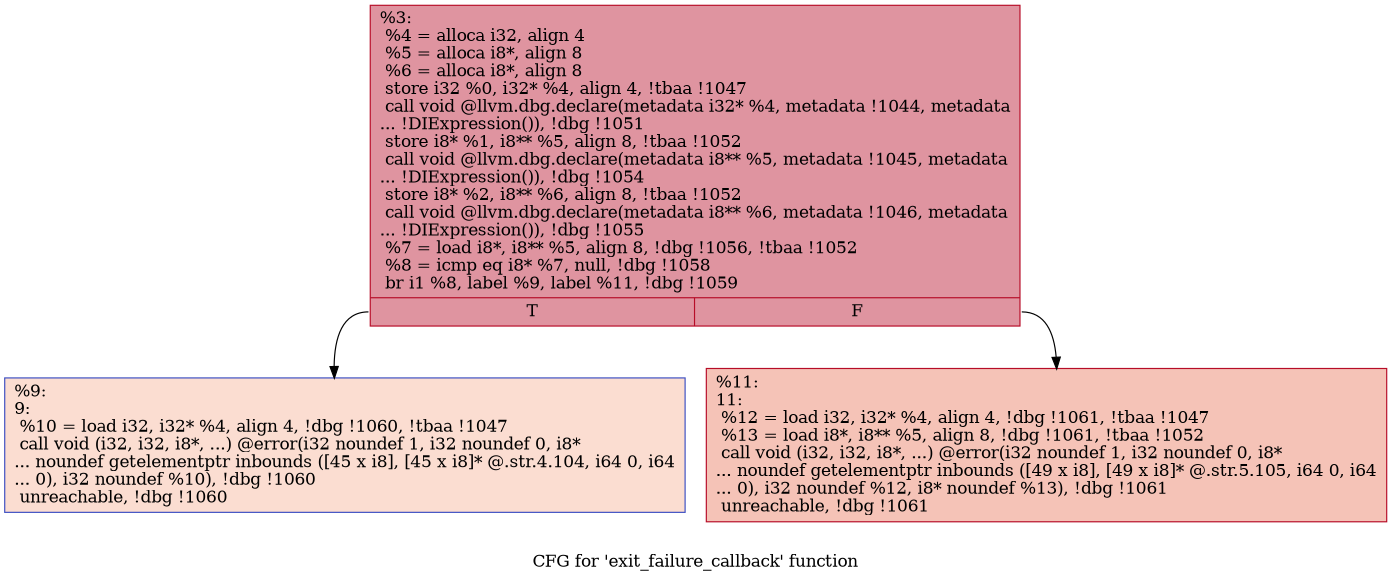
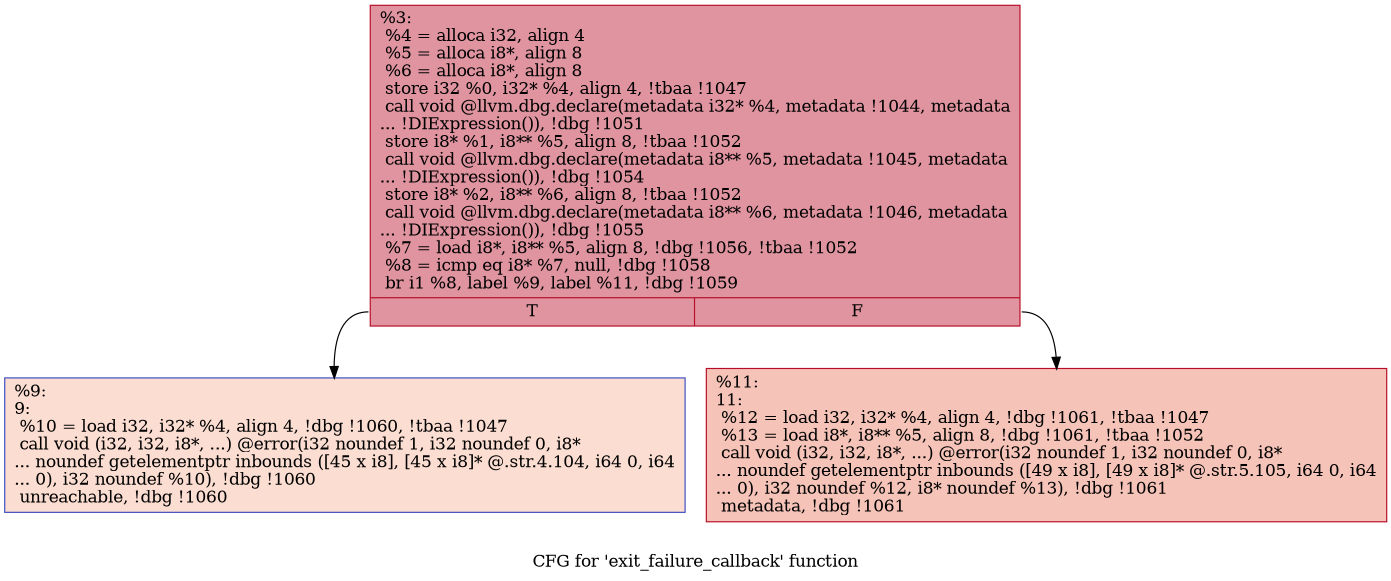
node "%11:": text "unreachable, !dbg !1061" -> "metadata, !dbg !1061"
